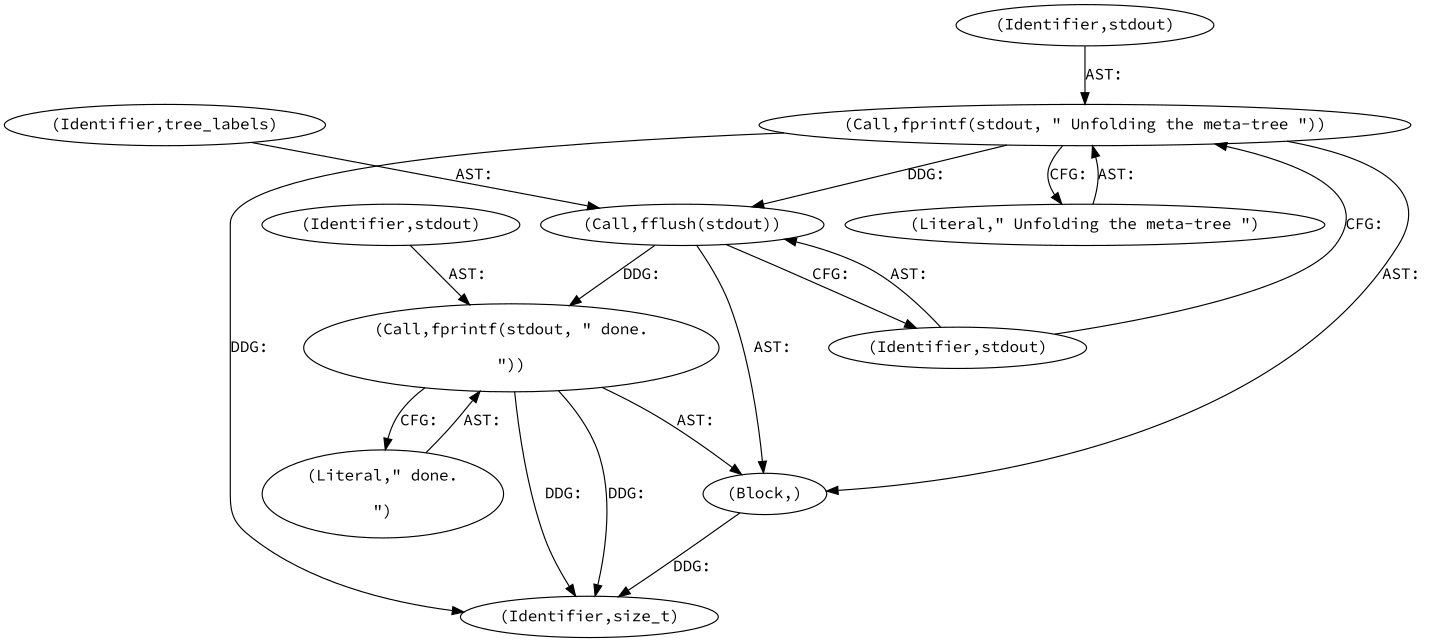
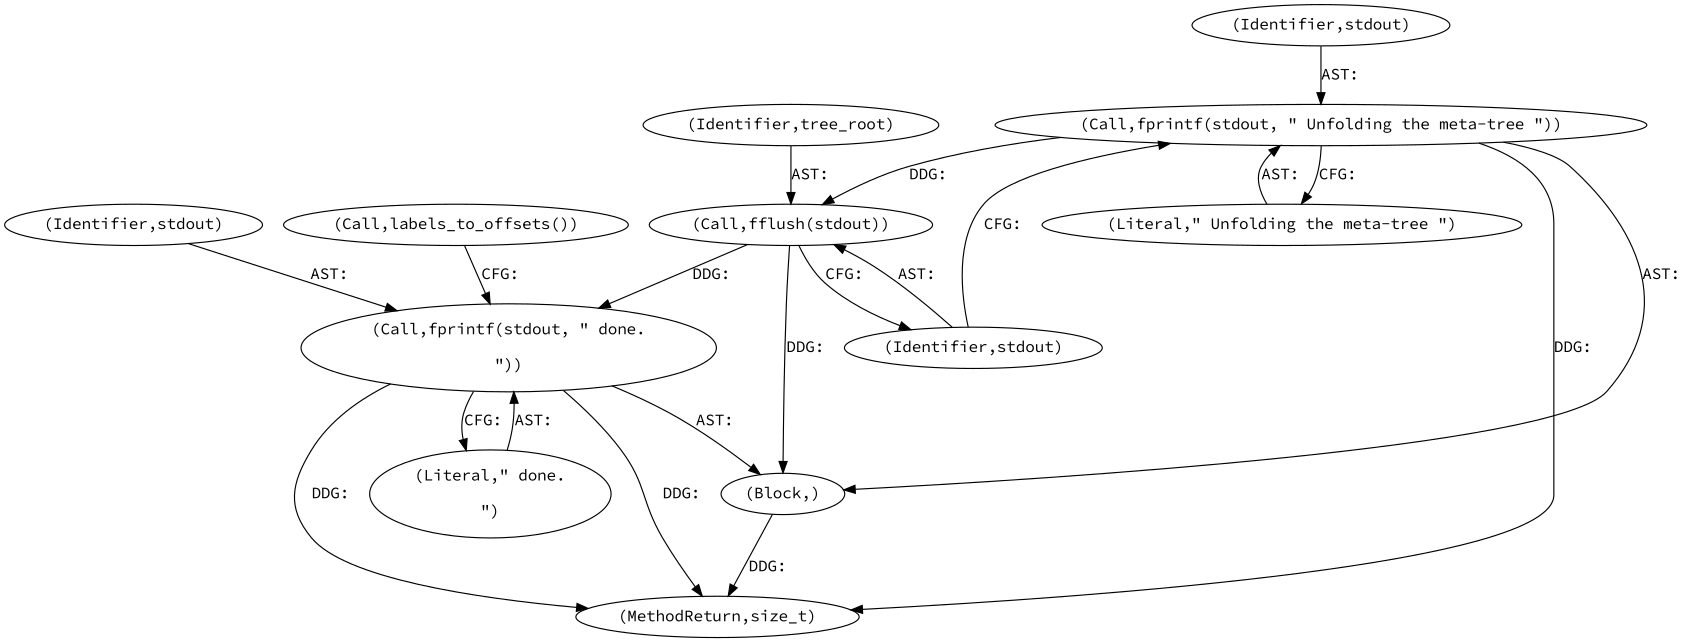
node "(Identifier,tree_labels)": label "(Identifier,tree_labels)" -> "(Identifier,tree_root)"
node "(Call,labels_to_offsets())": added
edge "(Call,fflush(stdout))" -> "(Block,)": label "AST: " -> "DDG: "
node "(Identifier,size_t)": label "(Identifier,size_t)" -> "(MethodReturn,size_t)"
